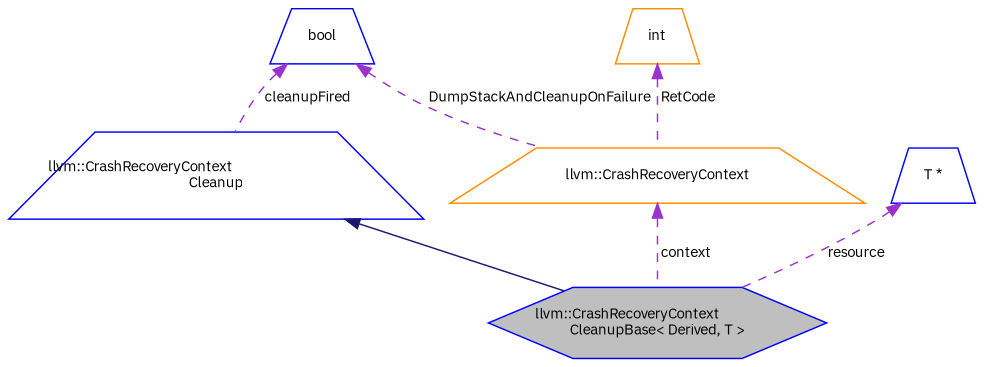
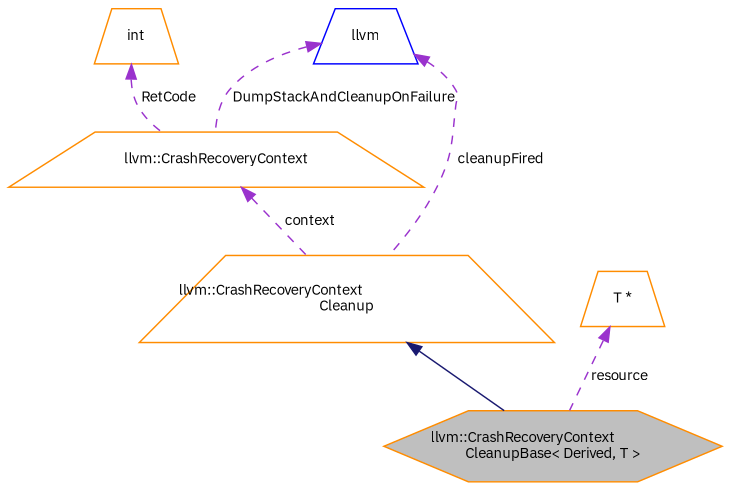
node "bool": label "bool" -> "llvm"
node "llvm::CrashRecoveryContext Cleanup": color blue -> darkorange
node "T *": color blue -> darkorange
edge "llvm::CrashRecoveryContext CleanupBase< Derived, T >" -> "llvm::CrashRecoveryContext": now "llvm::CrashRecoveryContext Cleanup" -> "llvm::CrashRecoveryContext"
node "llvm::CrashRecoveryContext CleanupBase< Derived, T >": color blue -> darkorange
